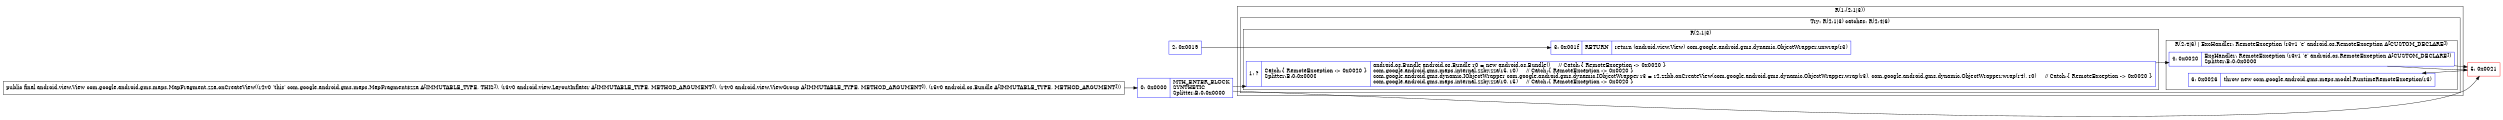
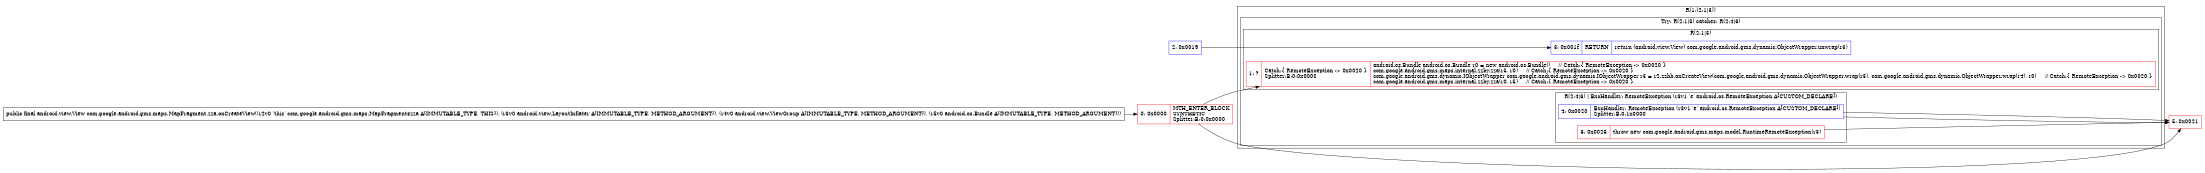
node "4: 0x0020": text "Splitter:B:0:0x0000" -> "Splitter:B:0:1x0000"
edge "1: ?" -> "4: 0x0020": removed
edge "5: 0x0021" -> "6: 0x0026": reversed
node "1: ?": color blue -> red
node "6: 0x0026": color blue -> red
node "0: 0x0000": color blue -> red
